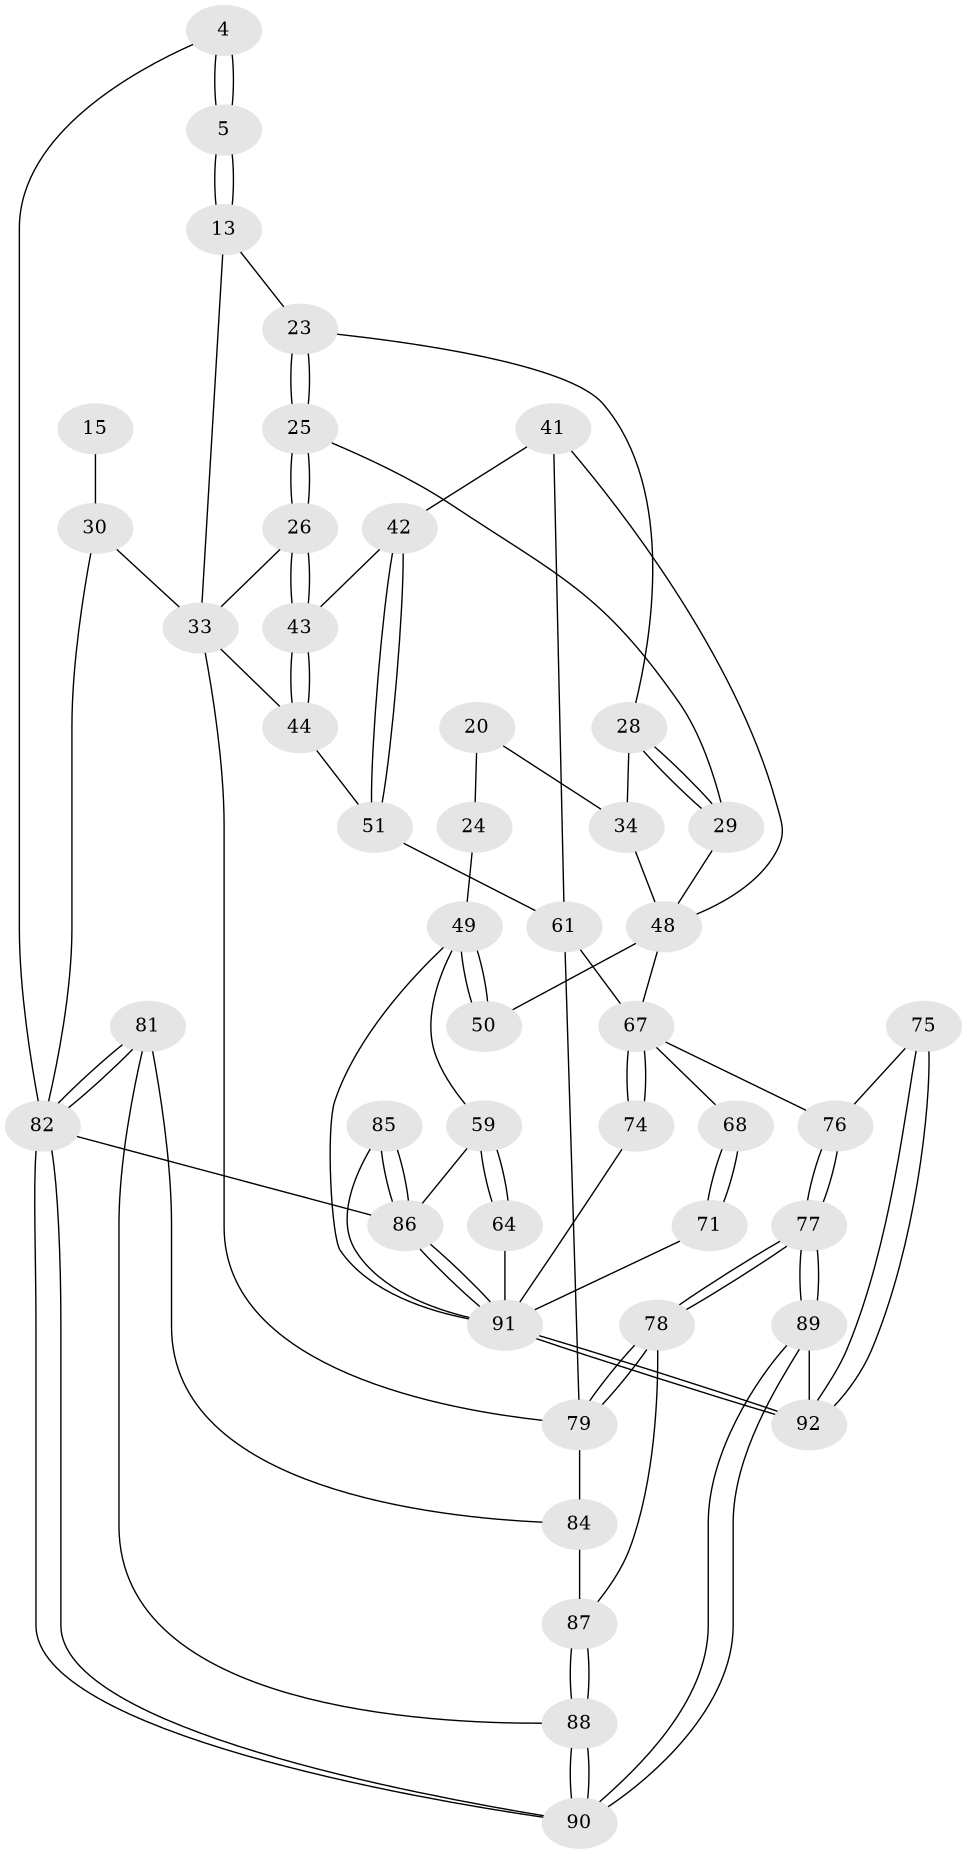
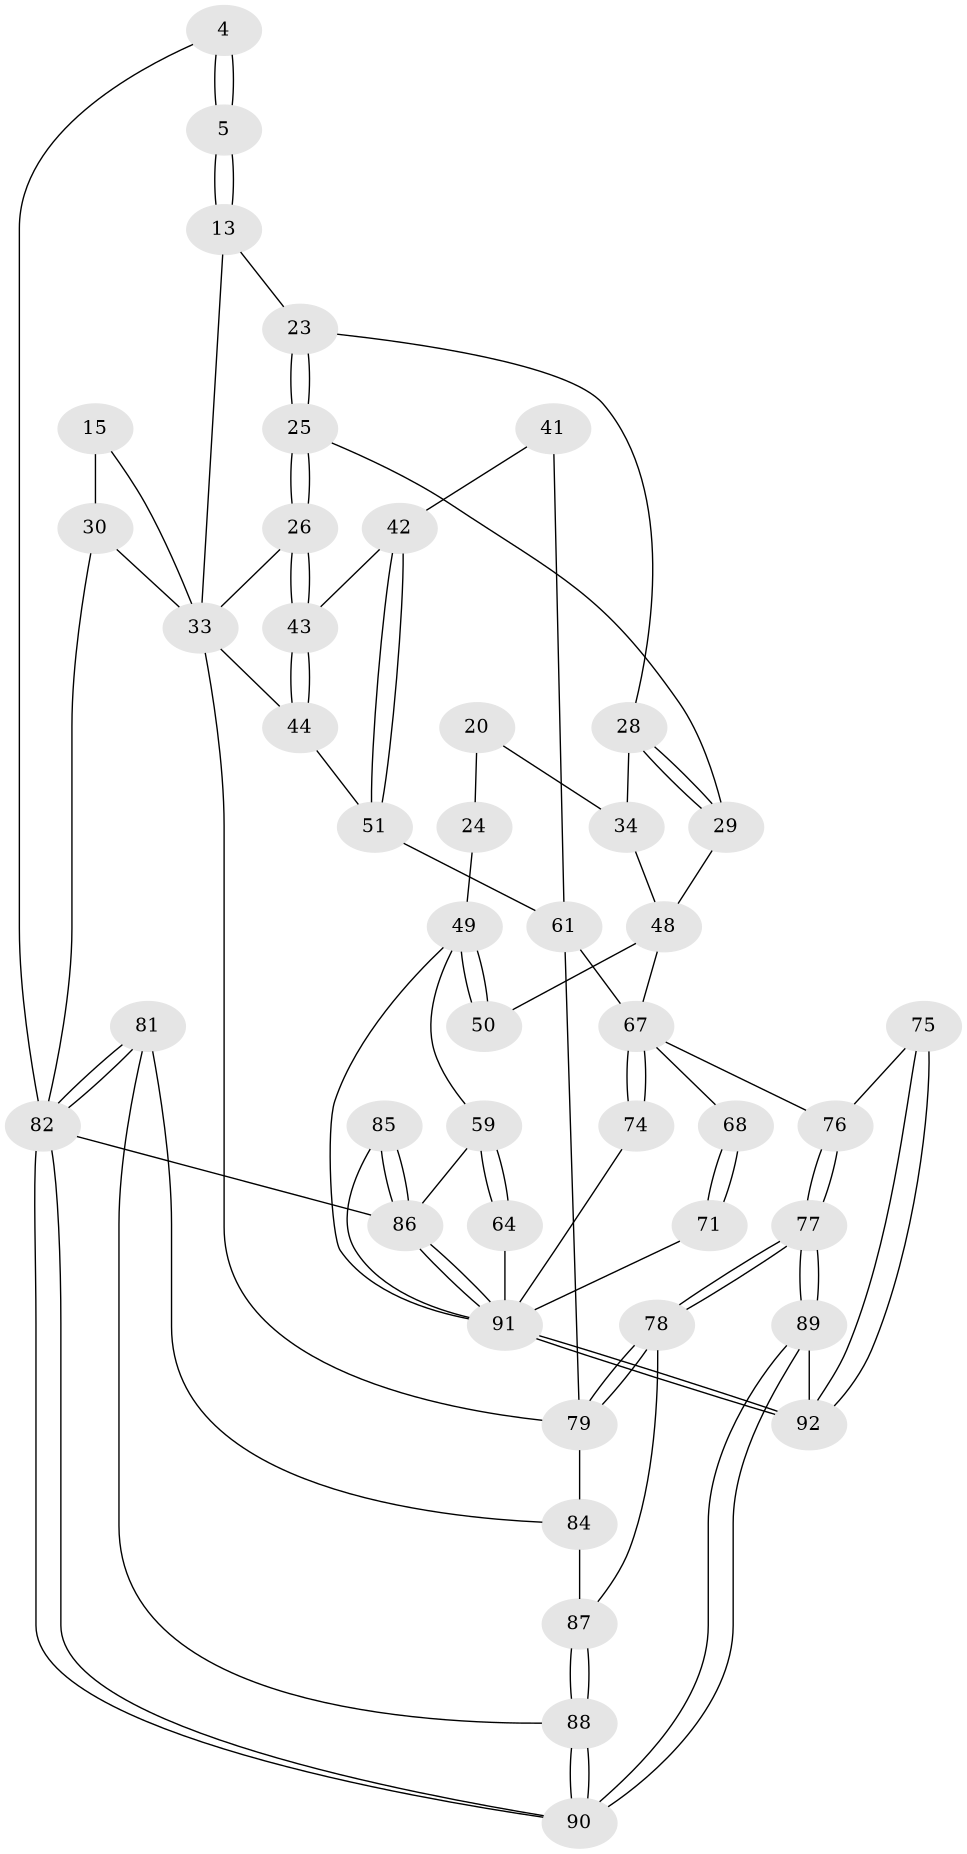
edge "15" -- "33": added
edge "41" -- "48": removed
